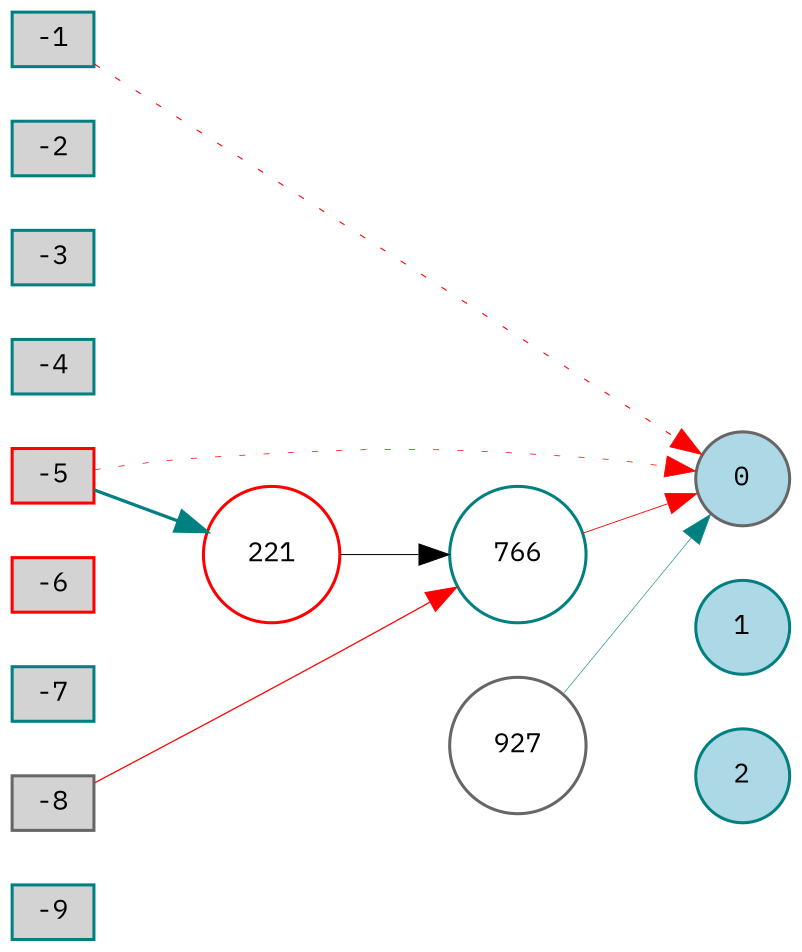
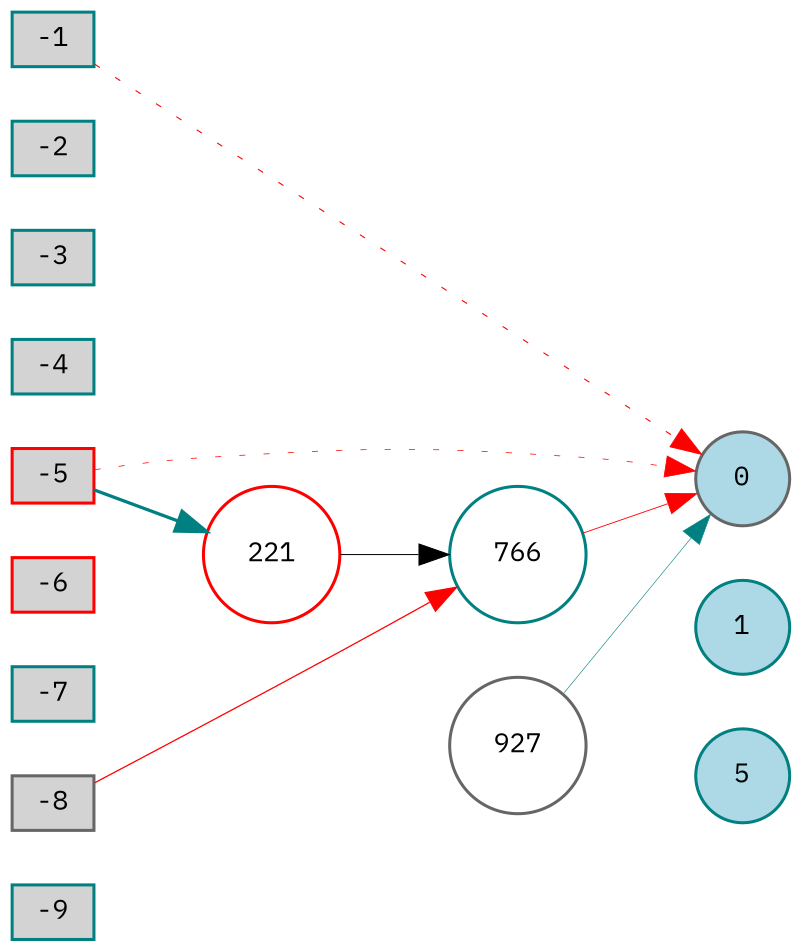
node "2": label "2" -> "5"
